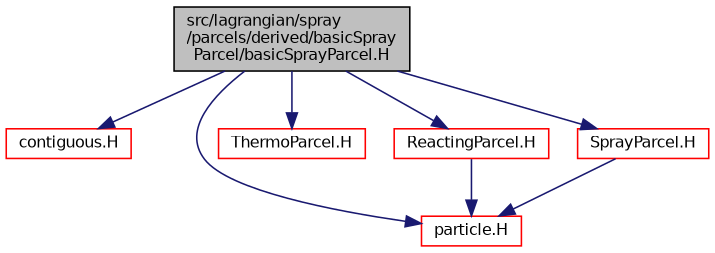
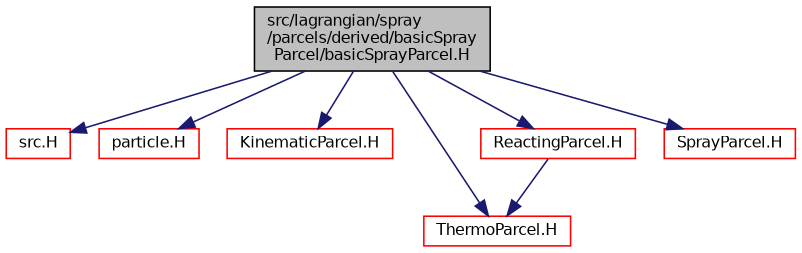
node "contiguous.H": label "contiguous.H" -> "src.H"
node "KinematicParcel.H": added
edge "ReactingParcel.H" -> "particle.H": now "ReactingParcel.H" -> "ThermoParcel.H"
edge "SprayParcel.H" -> "particle.H": removed
